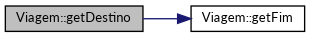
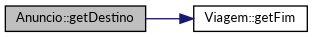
node "Viagem::getDestino": label "Viagem::getDestino" -> "Anuncio::getDestino"
